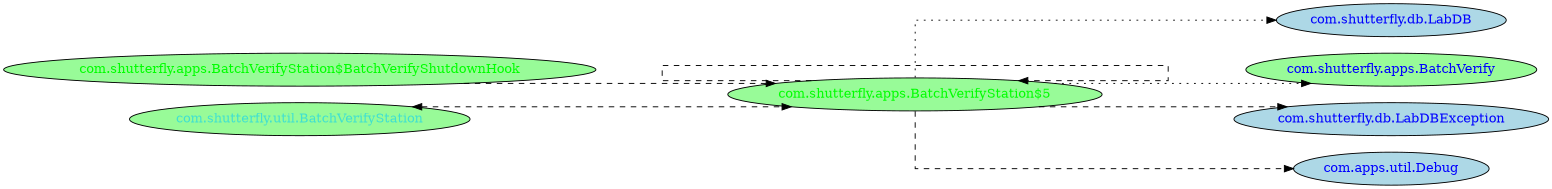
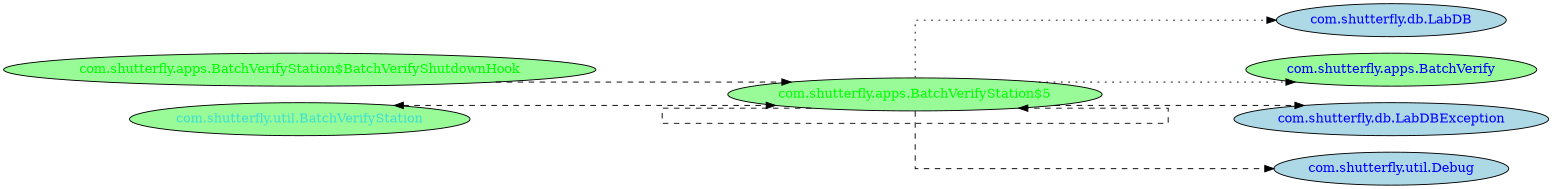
node "com.apps.util.Debug": label "com.apps.util.Debug" -> "com.shutterfly.util.Debug"
